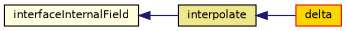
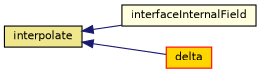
edge "interpolate" -> "interfaceInternalField": reversed
